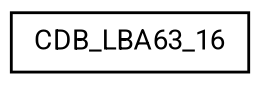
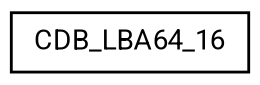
node "CDB_LBA63_16": label "CDB_LBA63_16" -> "CDB_LBA64_16"
